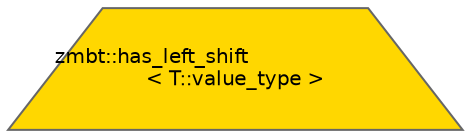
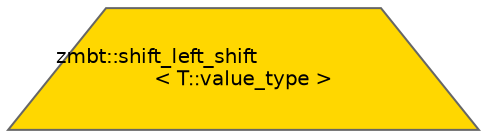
node "zmbt::has_left_shift < T::value_type >": label "zmbt::has_left_shift < T::value_type >" -> "zmbt::shift_left_shift < T::value_type >"
